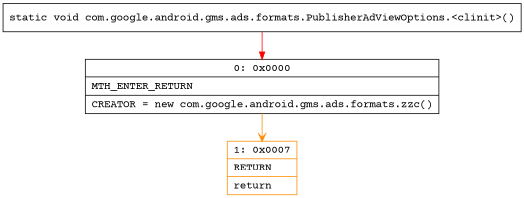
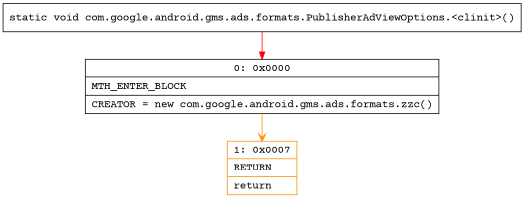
node "0: 0x0000": text "MTH_ENTER_RETURN" -> "MTH_ENTER_BLOCK"
